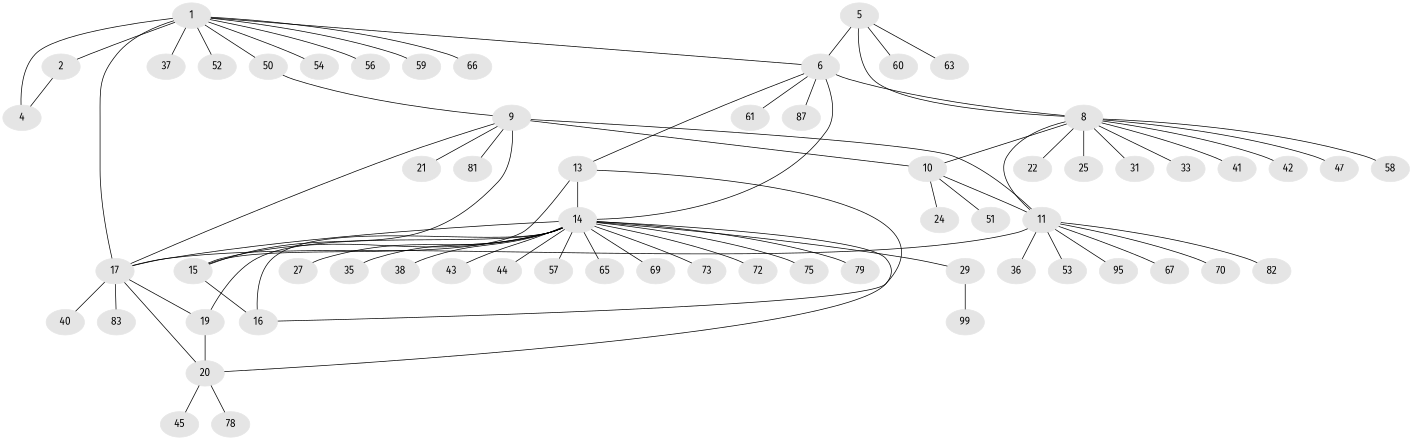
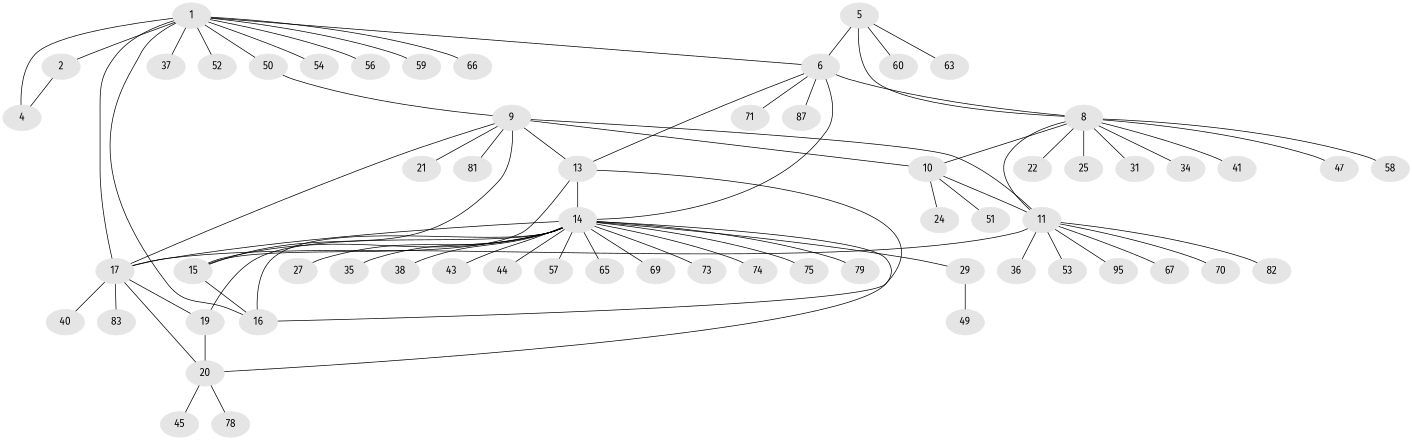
node "61": label "61" -> "71"
edge "9" -- "13": added
node "33": label "33" -> "34"
node "42": removed
edge "1" -- "16": added
node "72": label "72" -> "74"
node "99": label "99" -> "49"
